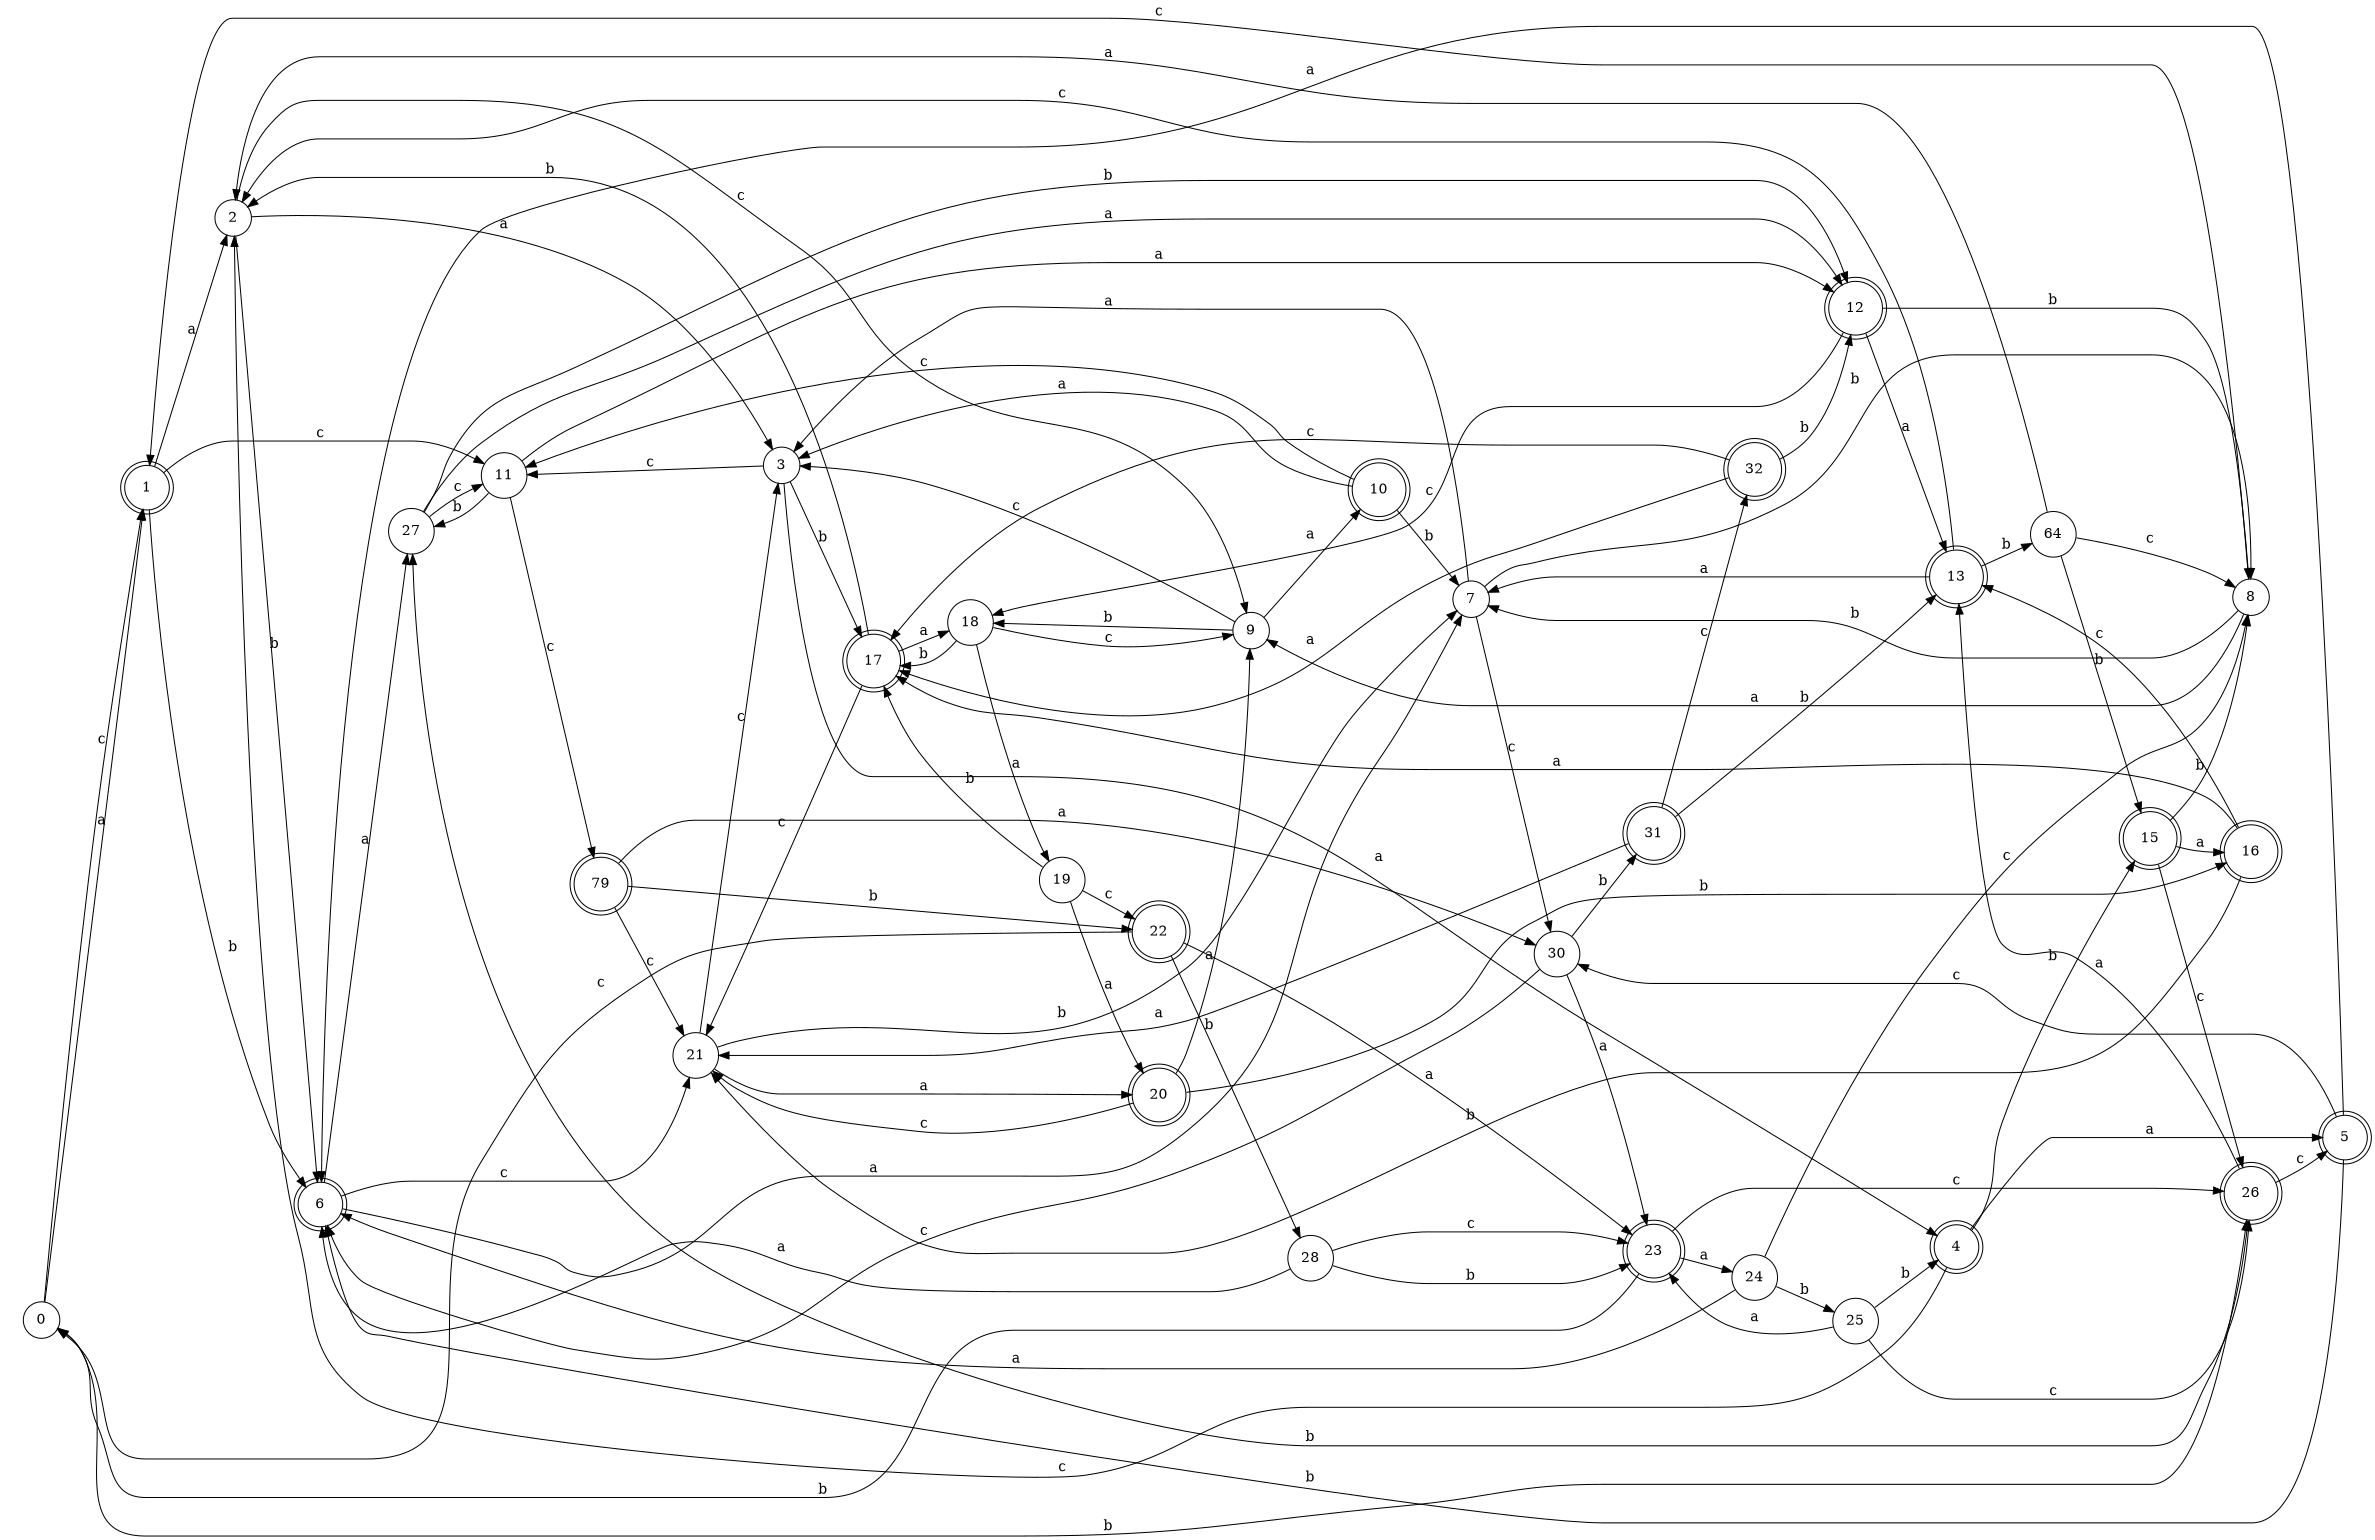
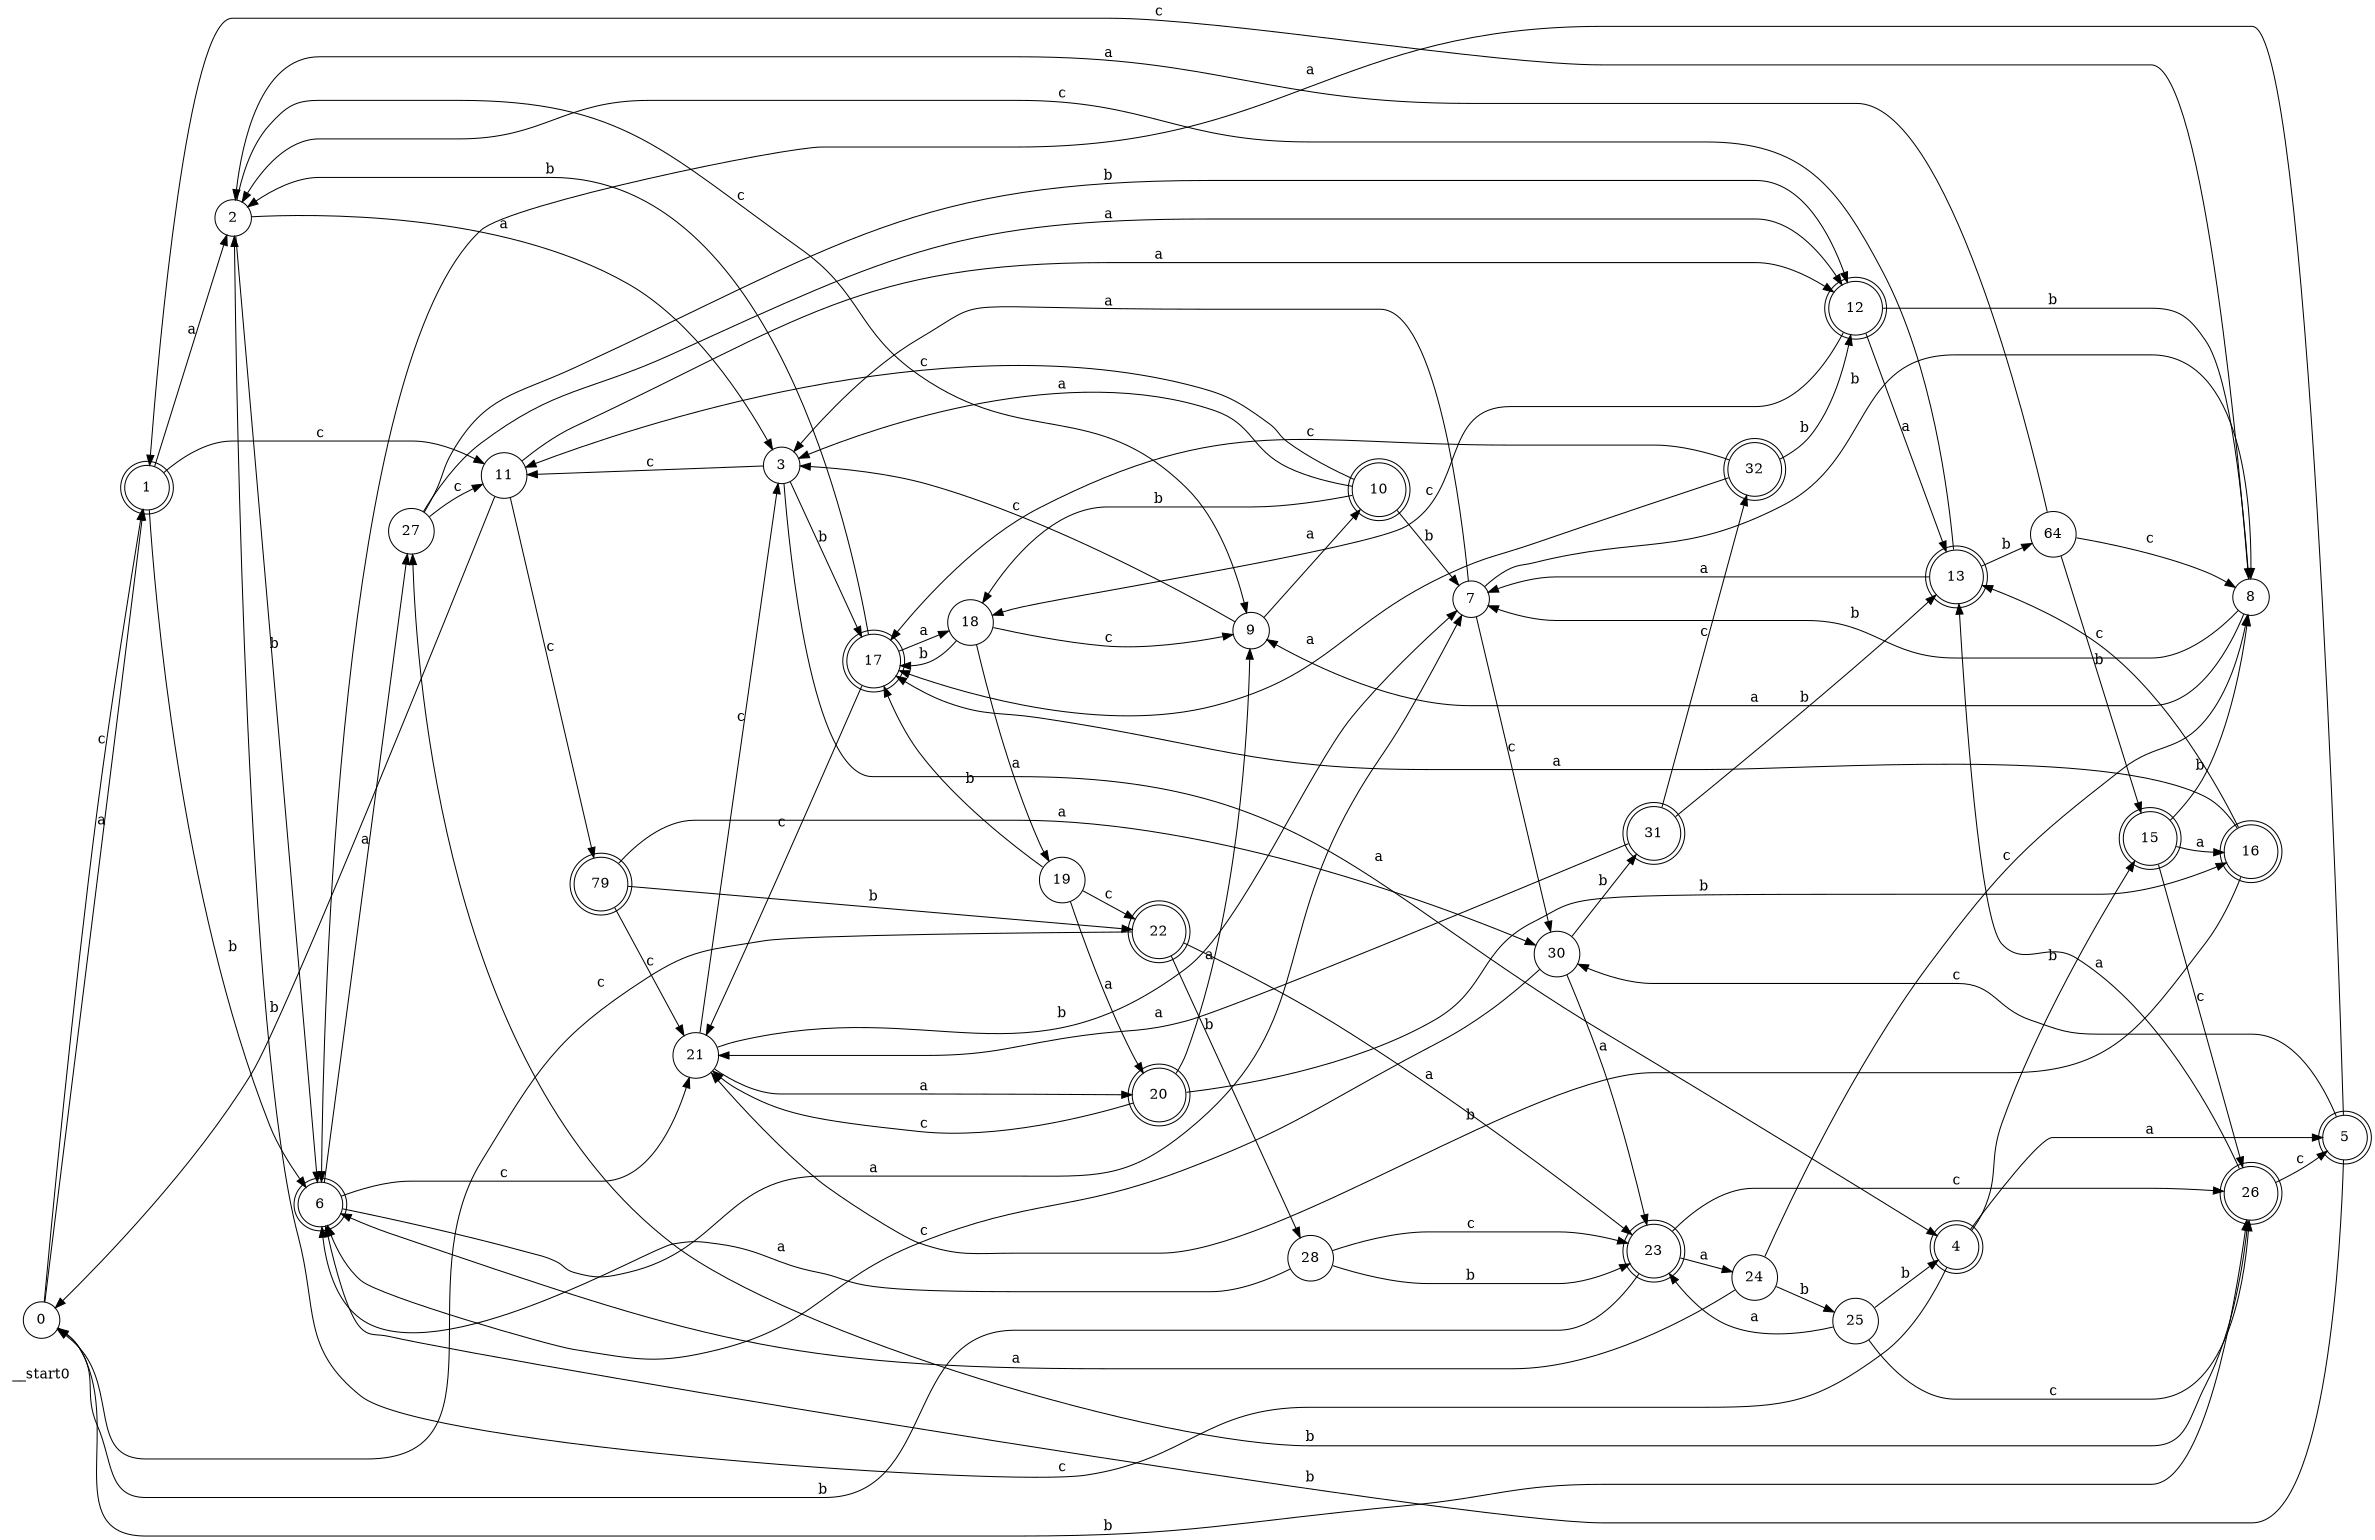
edge "11" -> "27": now "11" -> "0"
edge "9" -> "18": now "10" -> "18"
node "__start0": added
